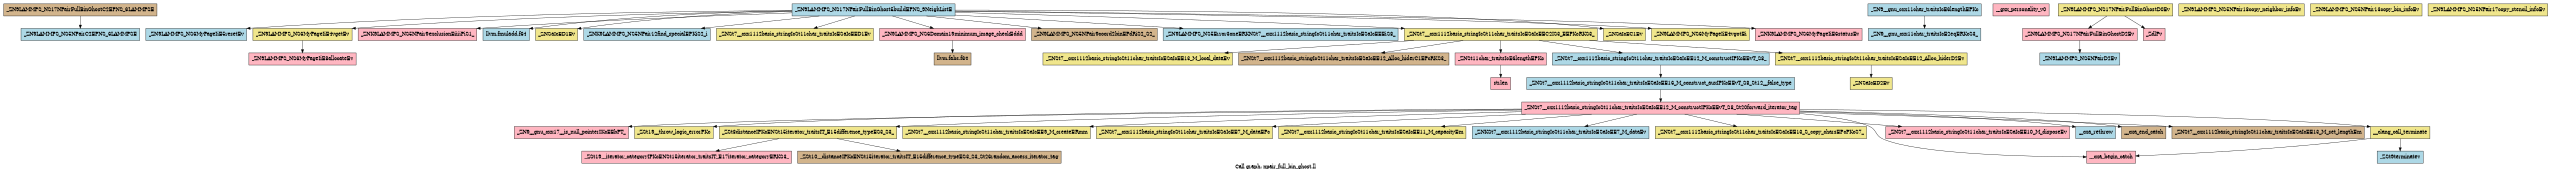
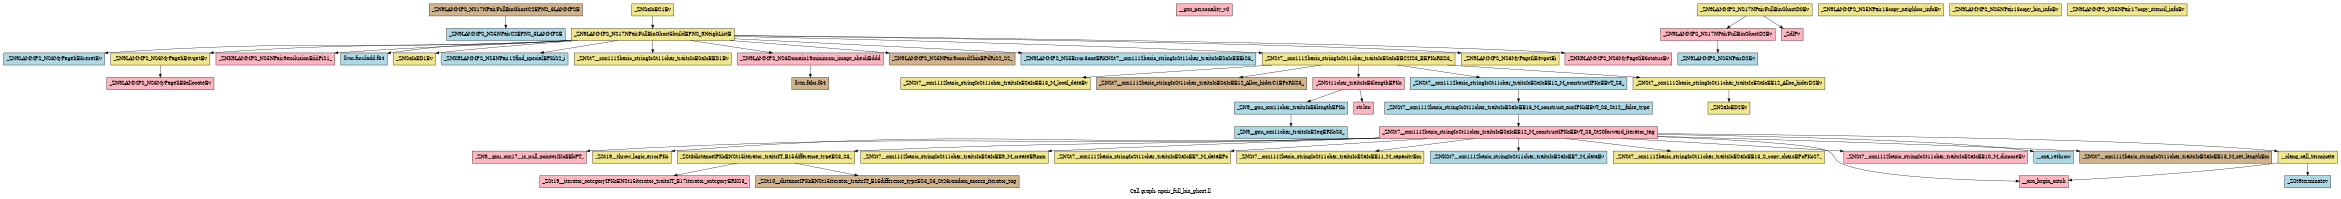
node "_ZN9LAMMPS_NS17NPairFullBinGhost5buildEPNS_9NeighListE": fillcolor lightblue -> khaki
edge "_ZN9LAMMPS_NS17NPairFullBinGhost5buildEPNS_9NeighListE" -> "_ZNSaIcEC1Ev": reversed
edge "_ZNSt11char_traitsIcE6lengthEPKc" -> "_ZN9__gnu_cxx11char_traitsIcE6lengthEPKc": added
node "__cxa_end_catch": removed
